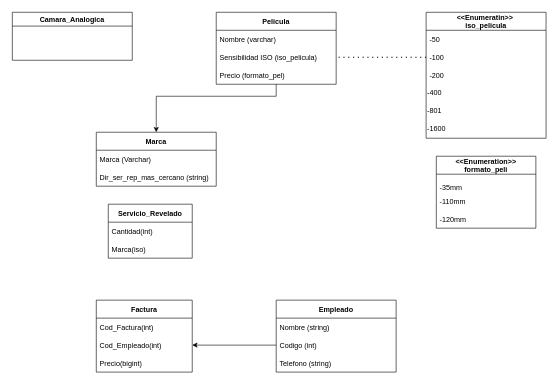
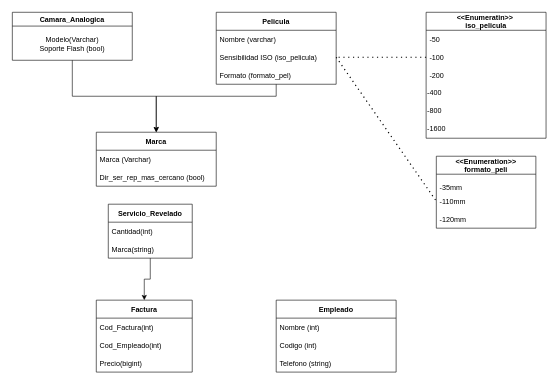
node "Modelo(Varchar) Soporte Flash (bool)": added
node "Precio (formato_pel)": label "Precio (formato_pel)" -> "Formato (formato_pel)"
edge "Modelo(Varchar) Soporte Flash (bool)" -> "Marca": added
node "-801": label "-801" -> "-800"
edge "Sensibilidad ISO (iso_pelicula)" -- "-110mm": added
node "Dir_ser_rep_mas_cercano (string)": label "Dir_ser_rep_mas_cercano (string)" -> "Dir_ser_rep_mas_cercano (bool)"
node "Marca(iso)": label "Marca(iso)" -> "Marca(string)"
edge "Servicio_Revelado" -> "Factura": added
node "Nombre (string)": label "Nombre (string)" -> "Nombre (int)"
edge "Codigo (int)" -> "Cod_Empleado(int)": removed
